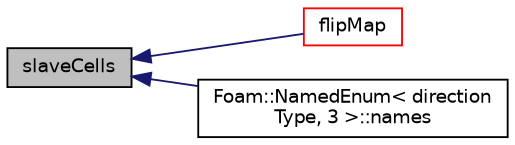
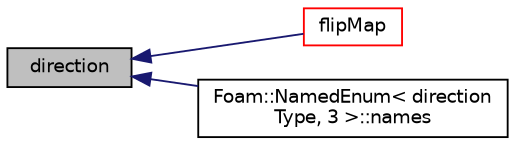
node "slaveCells": label "slaveCells" -> "direction"
